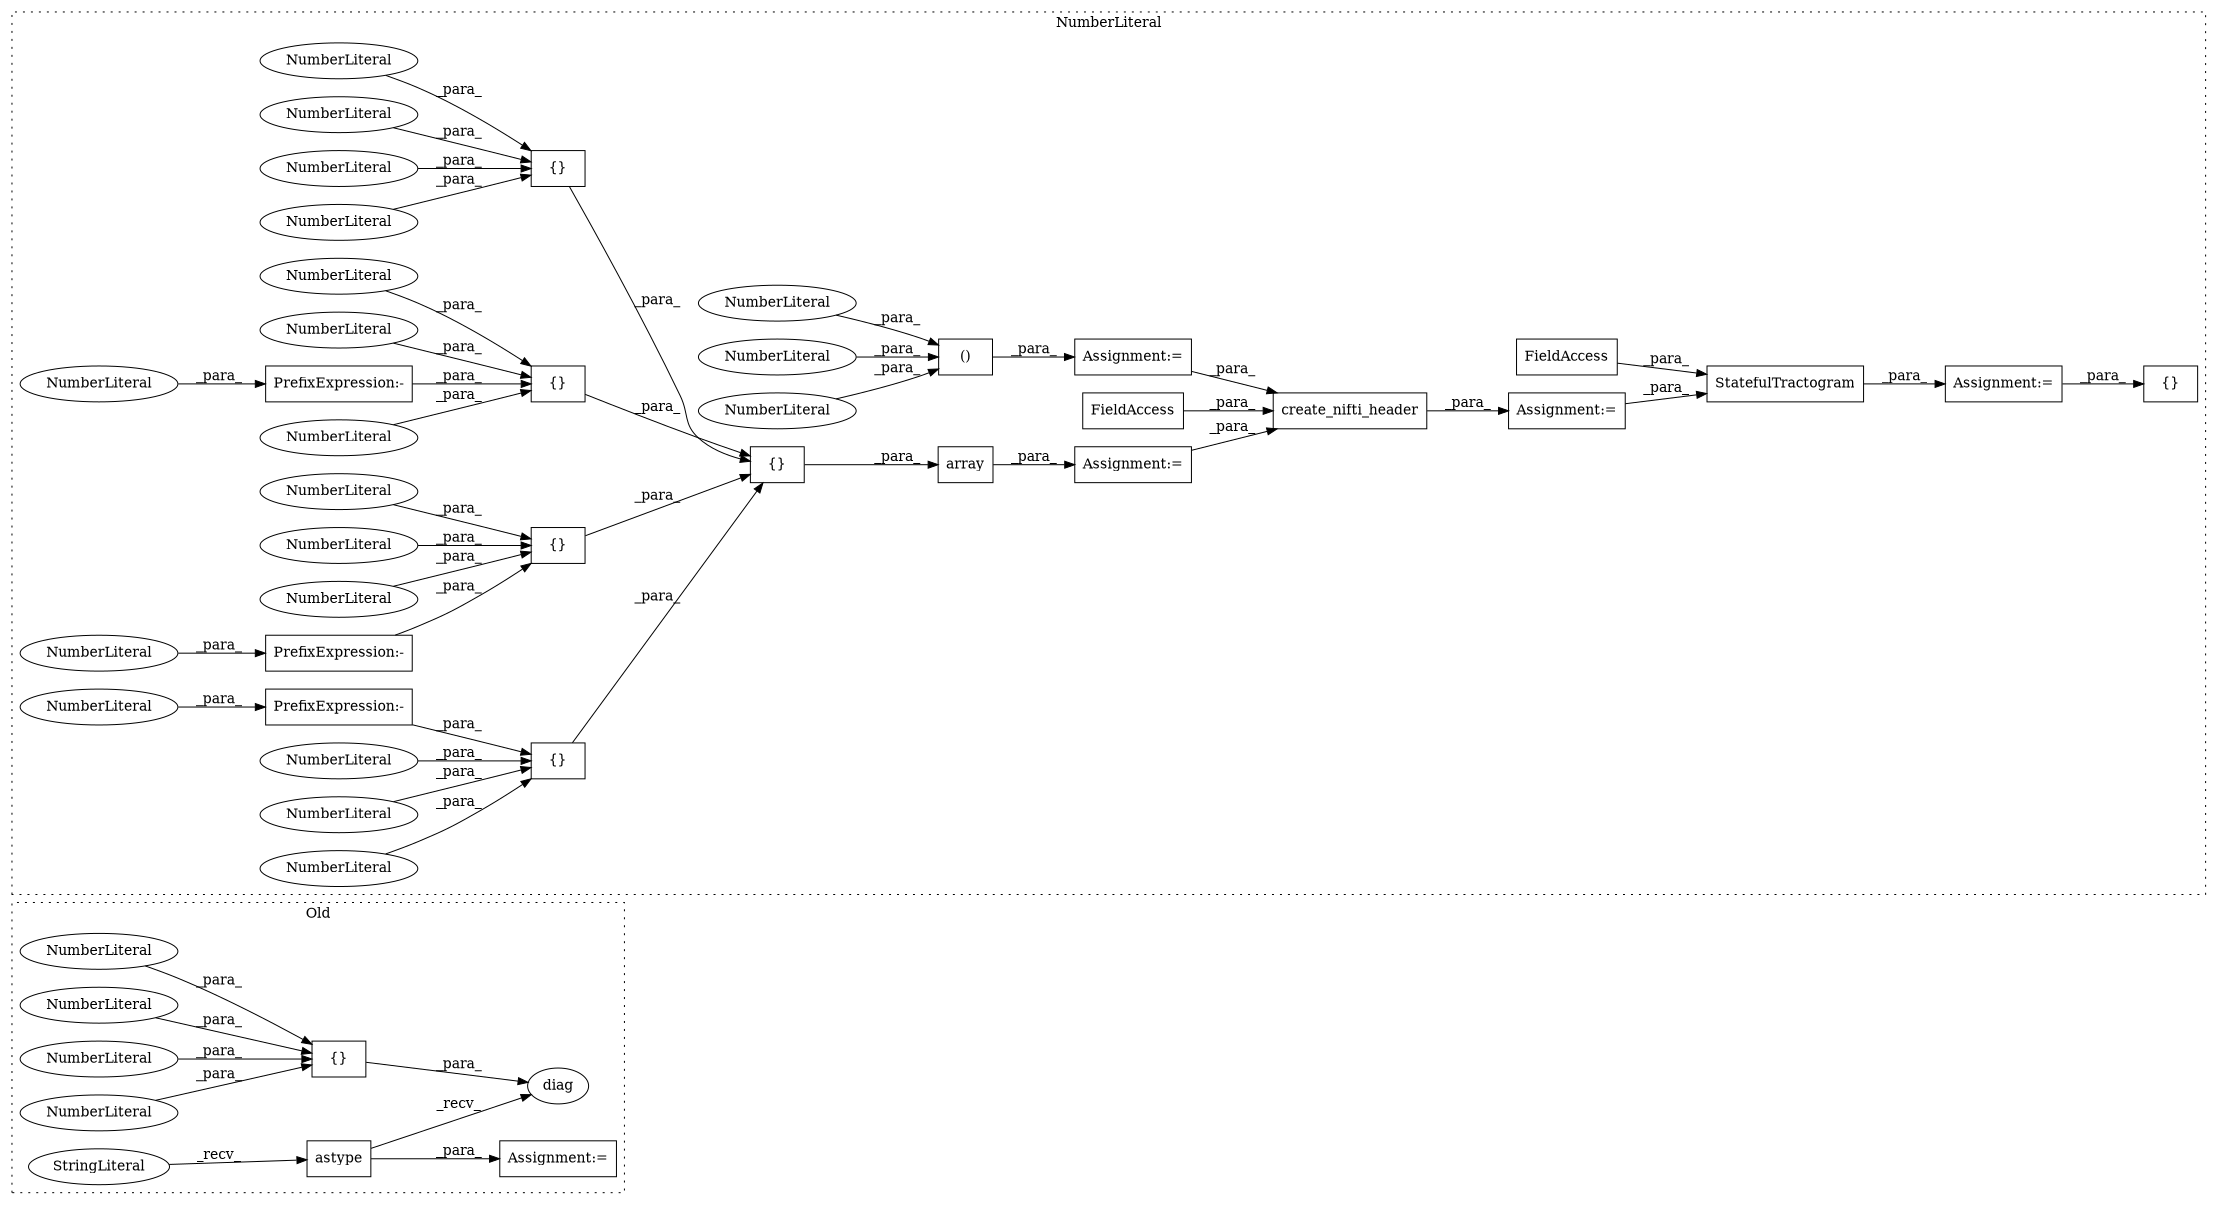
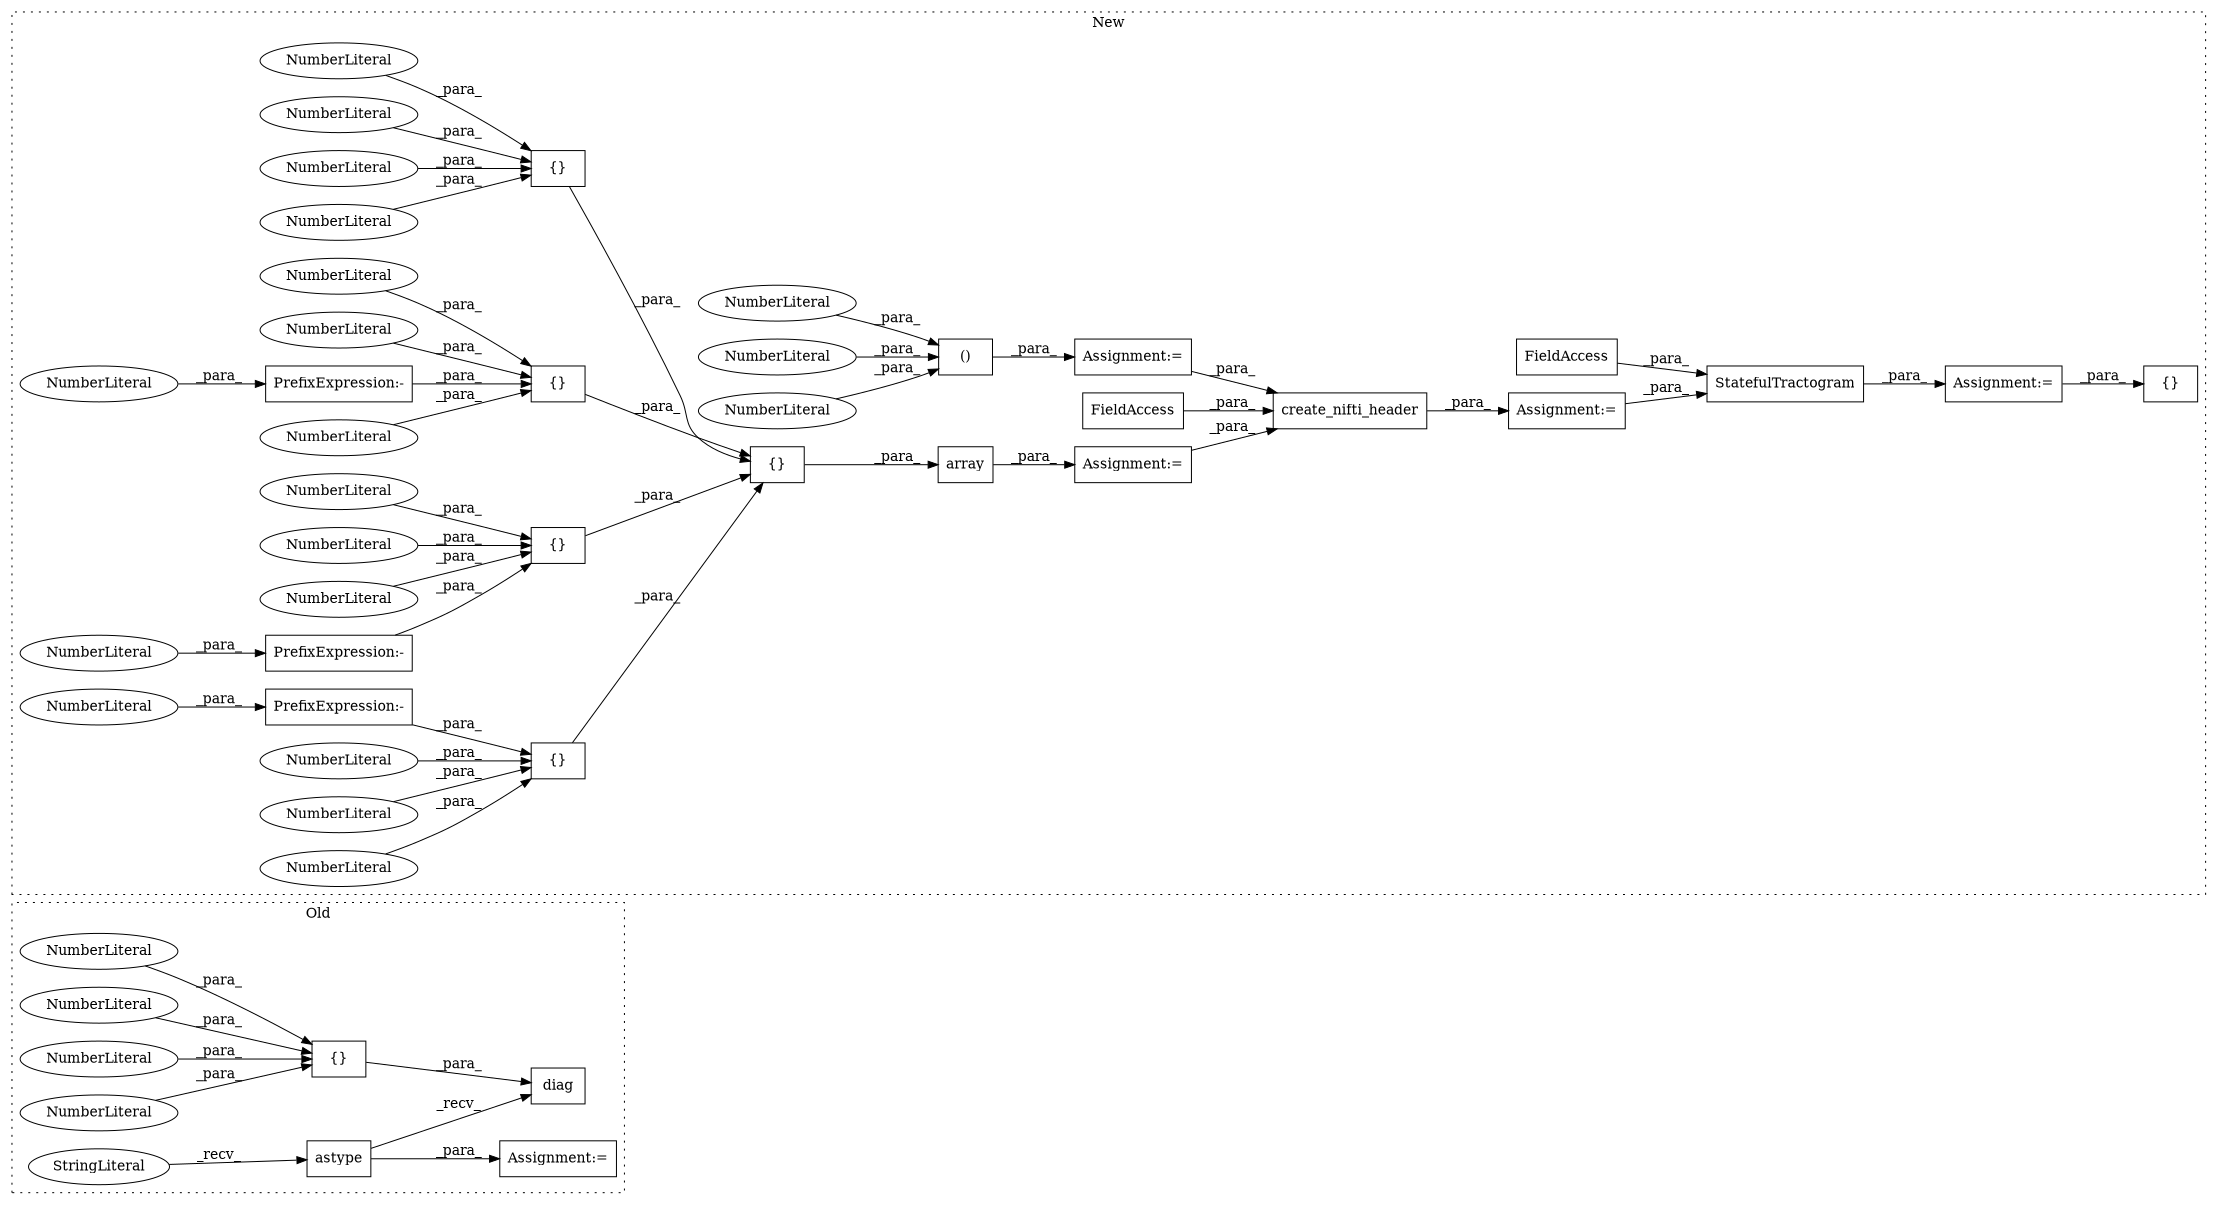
cluster "NumberLiteral": label "NumberLiteral" -> "New"
node "diag": shape ellipse -> box
